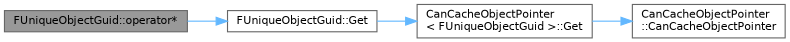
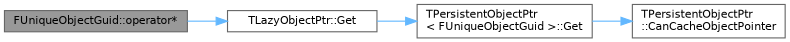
node "FUniqueObjectGuid::Get": label "FUniqueObjectGuid::Get" -> "TLazyObjectPtr::Get"
node "CanCacheObjectPointer < FUniqueObjectGuid >::Get": label "CanCacheObjectPointer < FUniqueObjectGuid >::Get" -> "TPersistentObjectPtr < FUniqueObjectGuid >::Get"
node "CanCacheObjectPointer ::CanCacheObjectPointer": label "CanCacheObjectPointer ::CanCacheObjectPointer" -> "TPersistentObjectPtr ::CanCacheObjectPointer"
